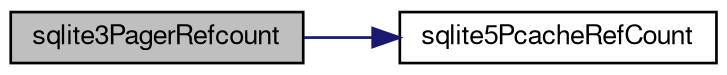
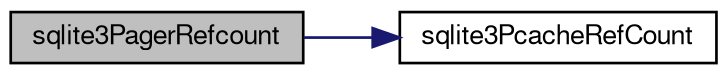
node "sqlite5PcacheRefCount": label "sqlite5PcacheRefCount" -> "sqlite3PcacheRefCount"
